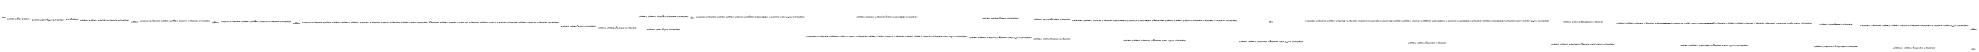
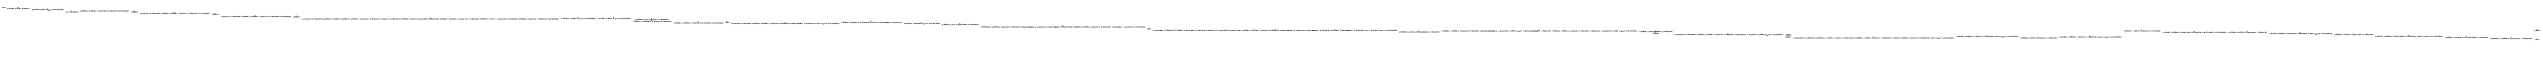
node "22623: read-variable['Ember',v29,-]": added
node "22776: read-variable['Ember',v91,-]": added
node "22720: constant[false,v57]": added
node "22735: constant[false,v64]": added
node "22798: read-variable['Ember',v101,-]": added
node "22736: constant[true,v64]": added
